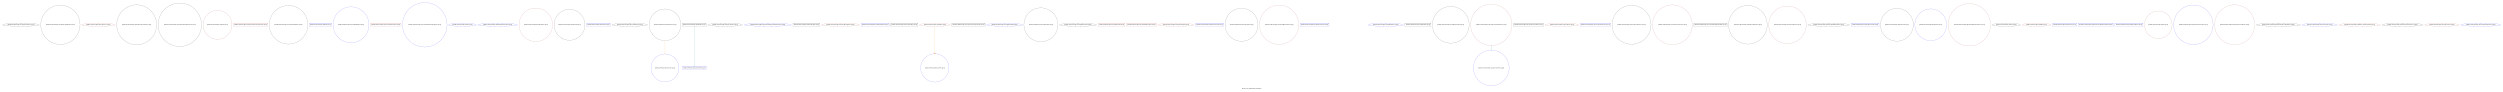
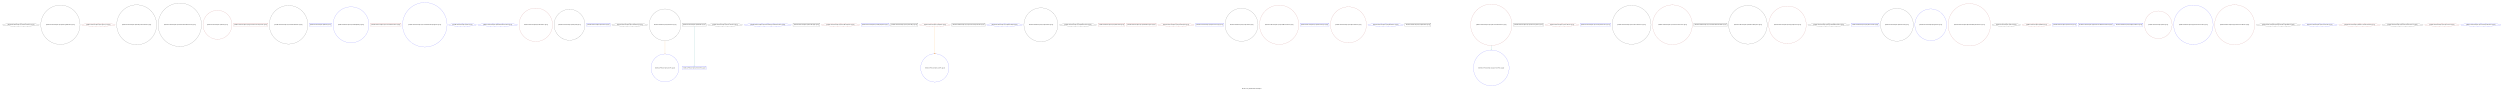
node "{lib/libLLVMScalarOpts.a(LoopPredication.cpp.o)}": added
node "{lib/libLLVMScalarOpts.a(LoopSimplifyCFG.cpp.o)}": removed
